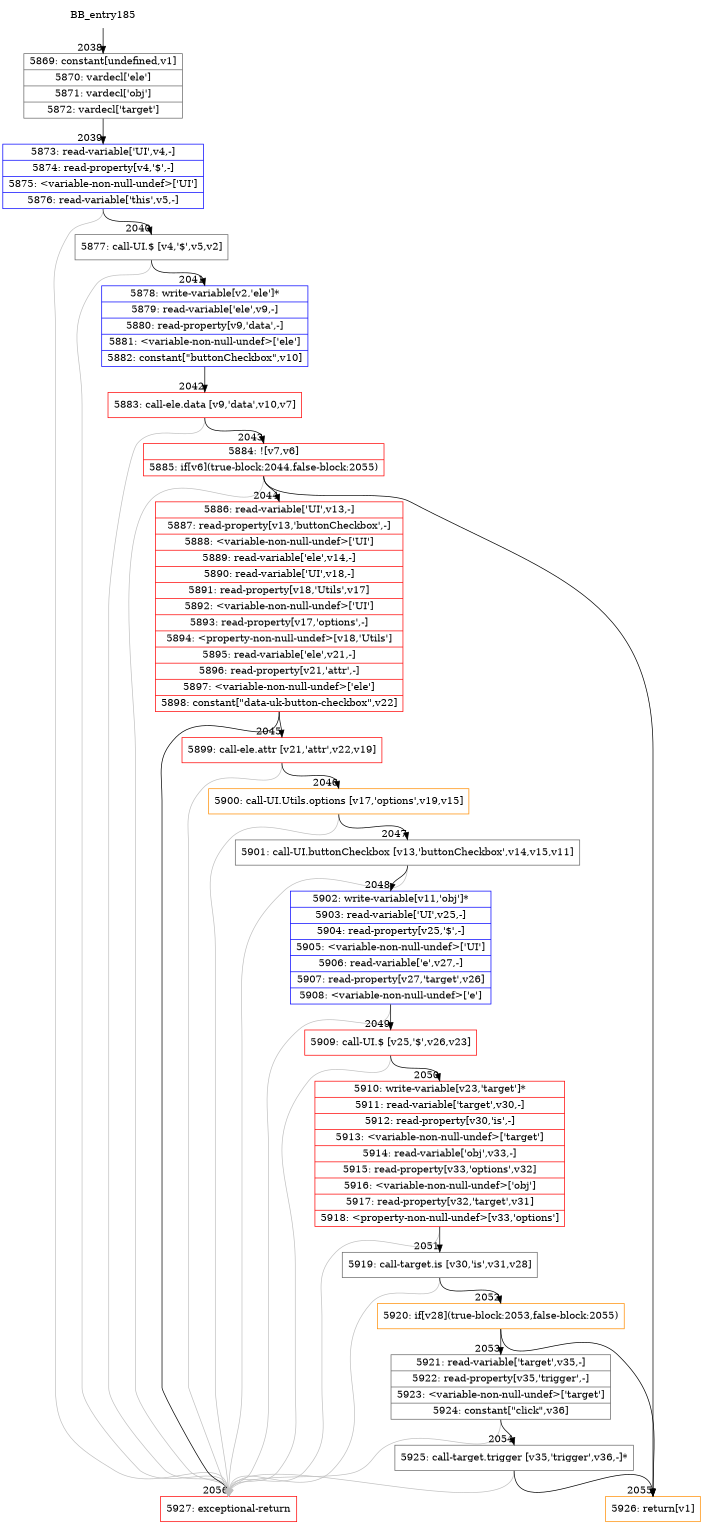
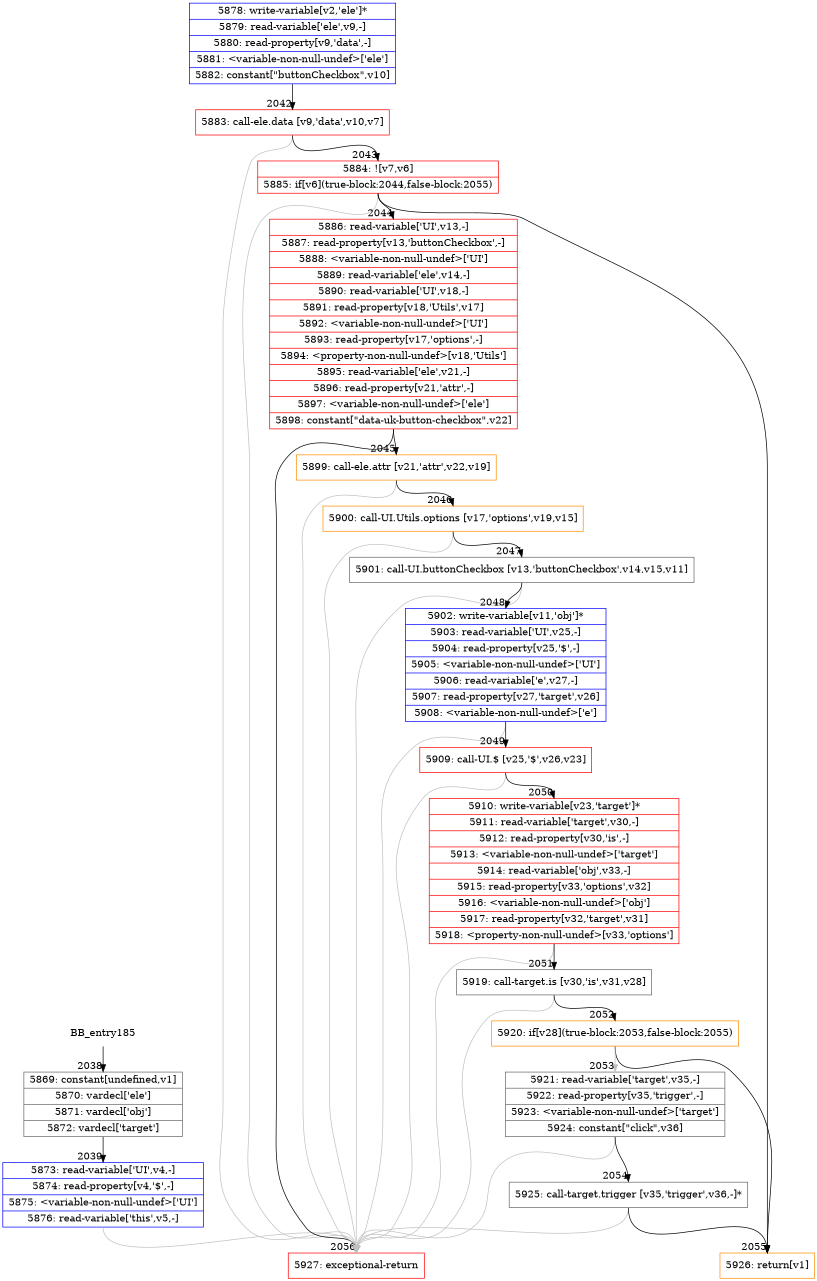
node "5877: call-UI.$ [v4,'$',v5,v2]": removed
node "5899: call-ele.attr [v21,'attr',v22,v19]": color red -> darkorange
edge "5920: if[v28](true-block:2053,false-block:2055)" -> "5921: read-variable['target',v35,-]": color black -> gray
